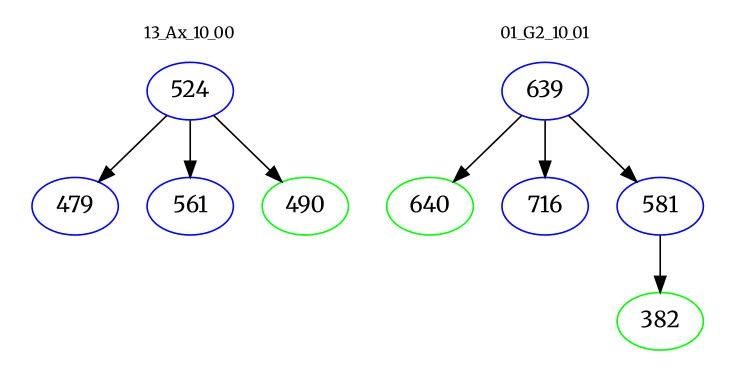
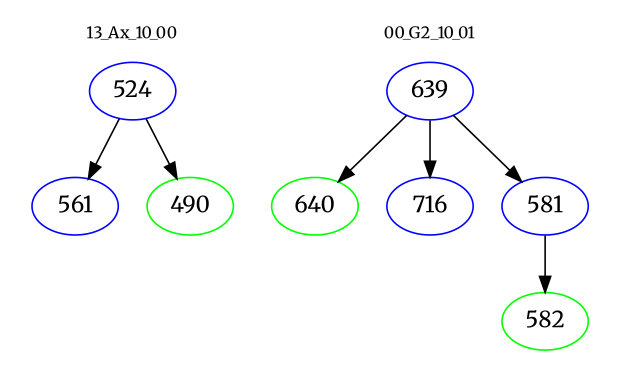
cluster "01_G2_10_01": label "01_G2_10_01" -> "00_G2_10_01"
node "479": removed
node "382": label "382" -> "582"
